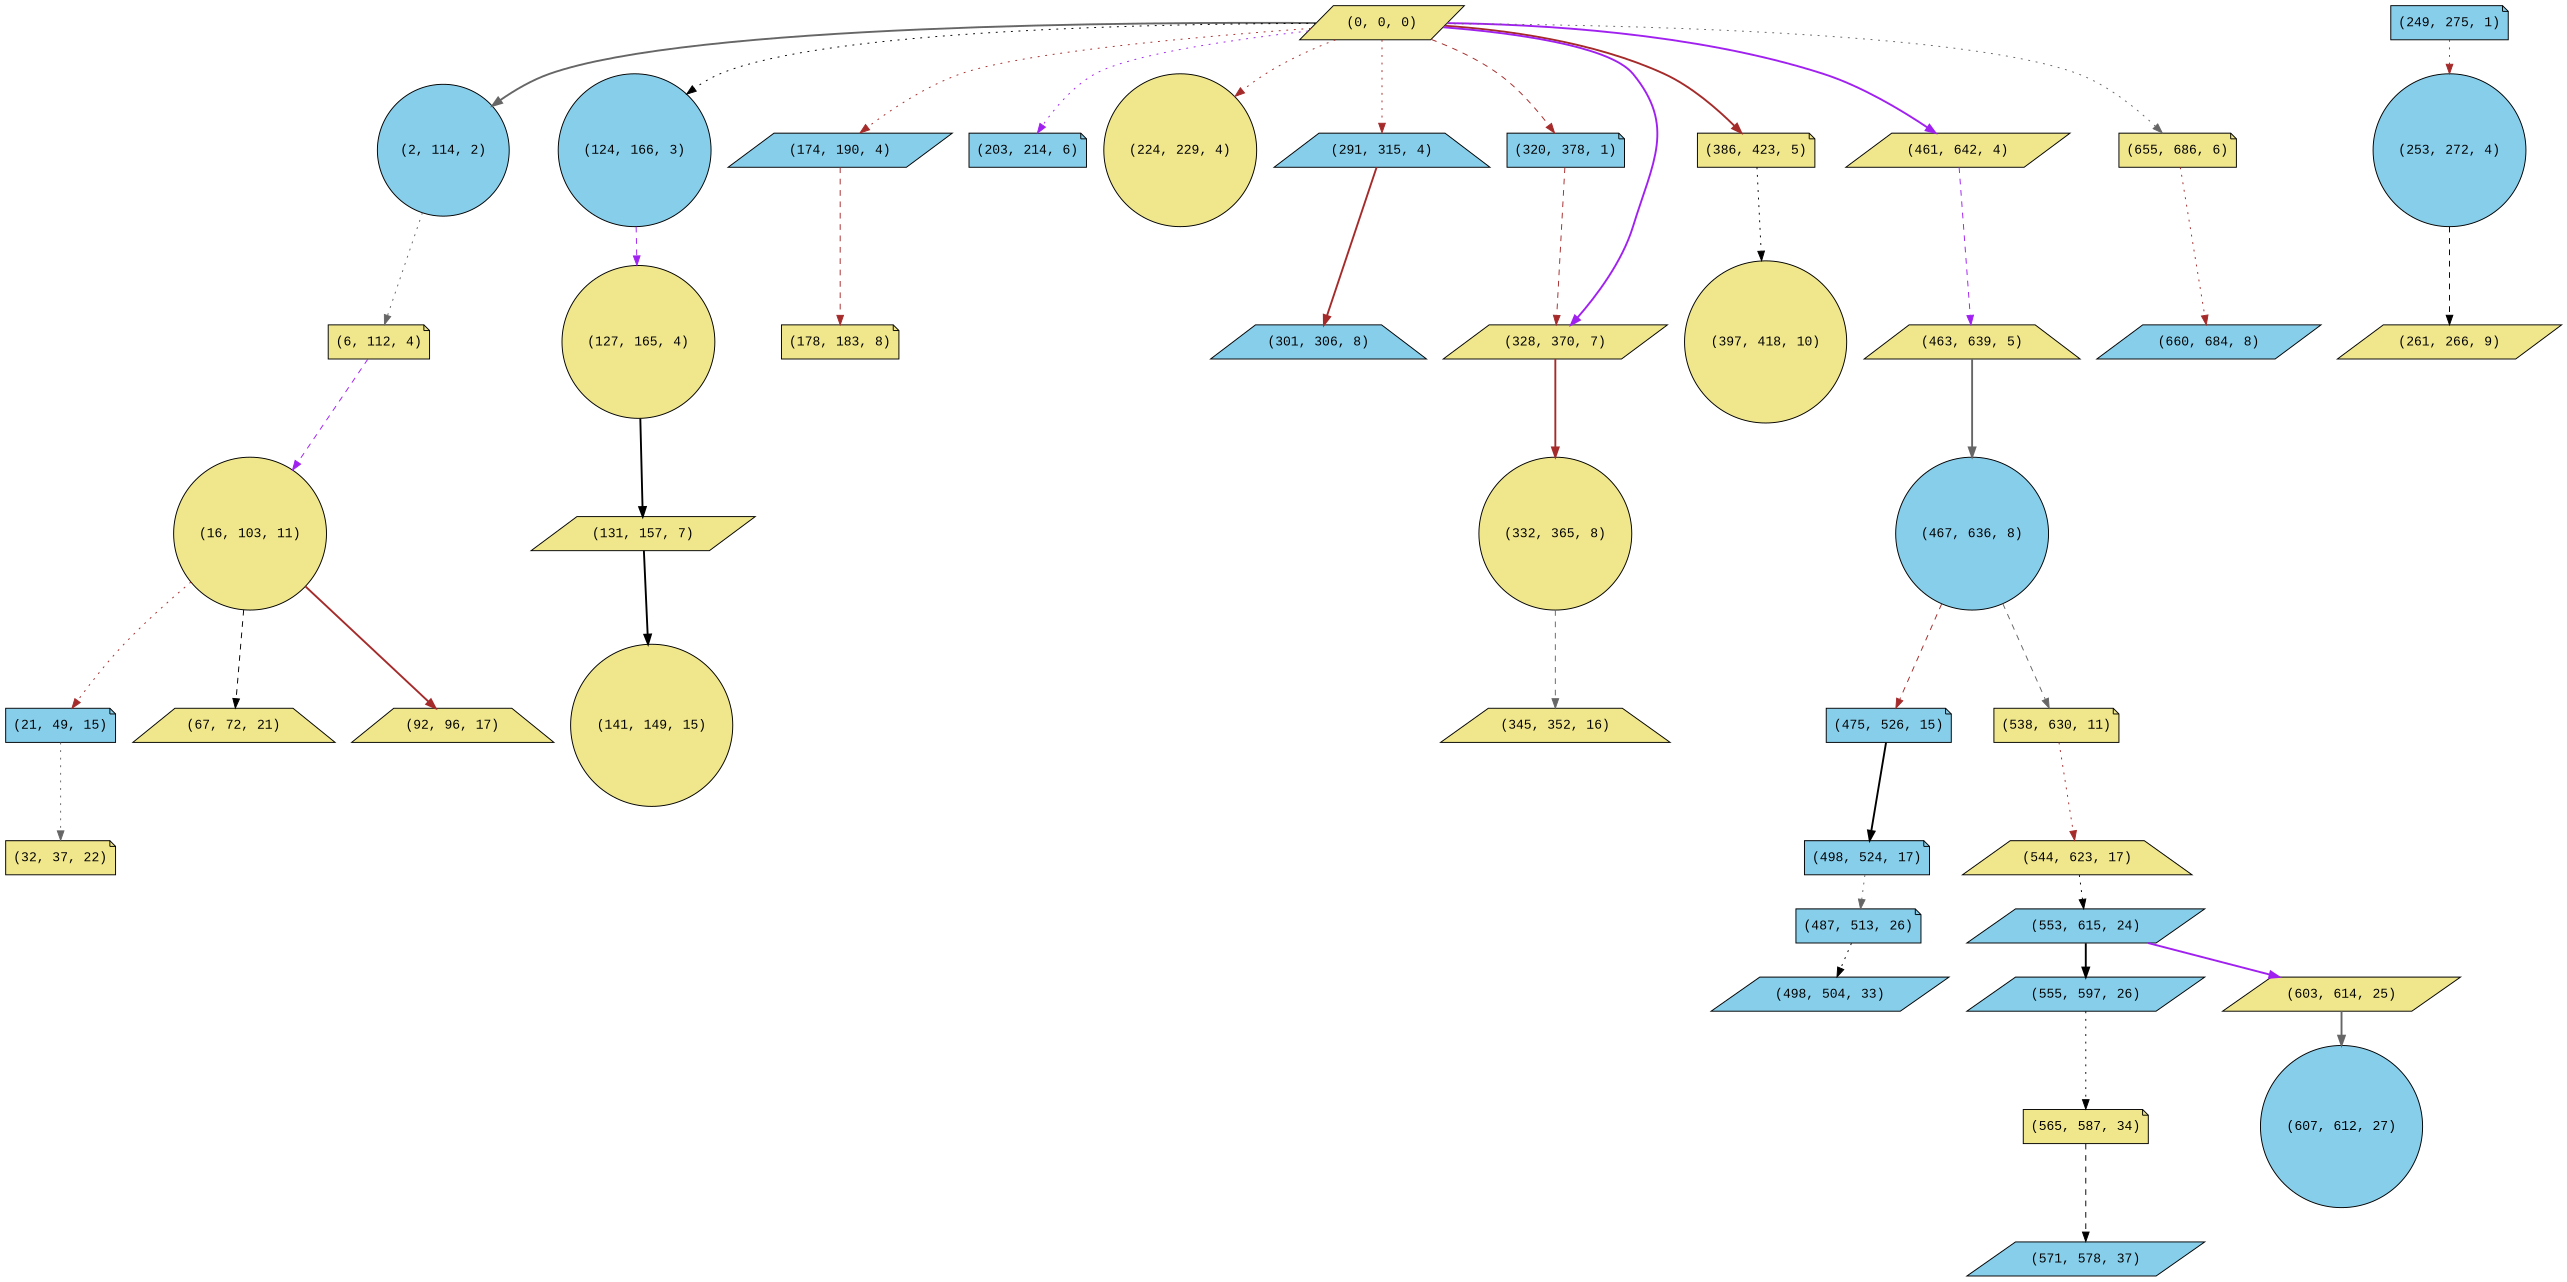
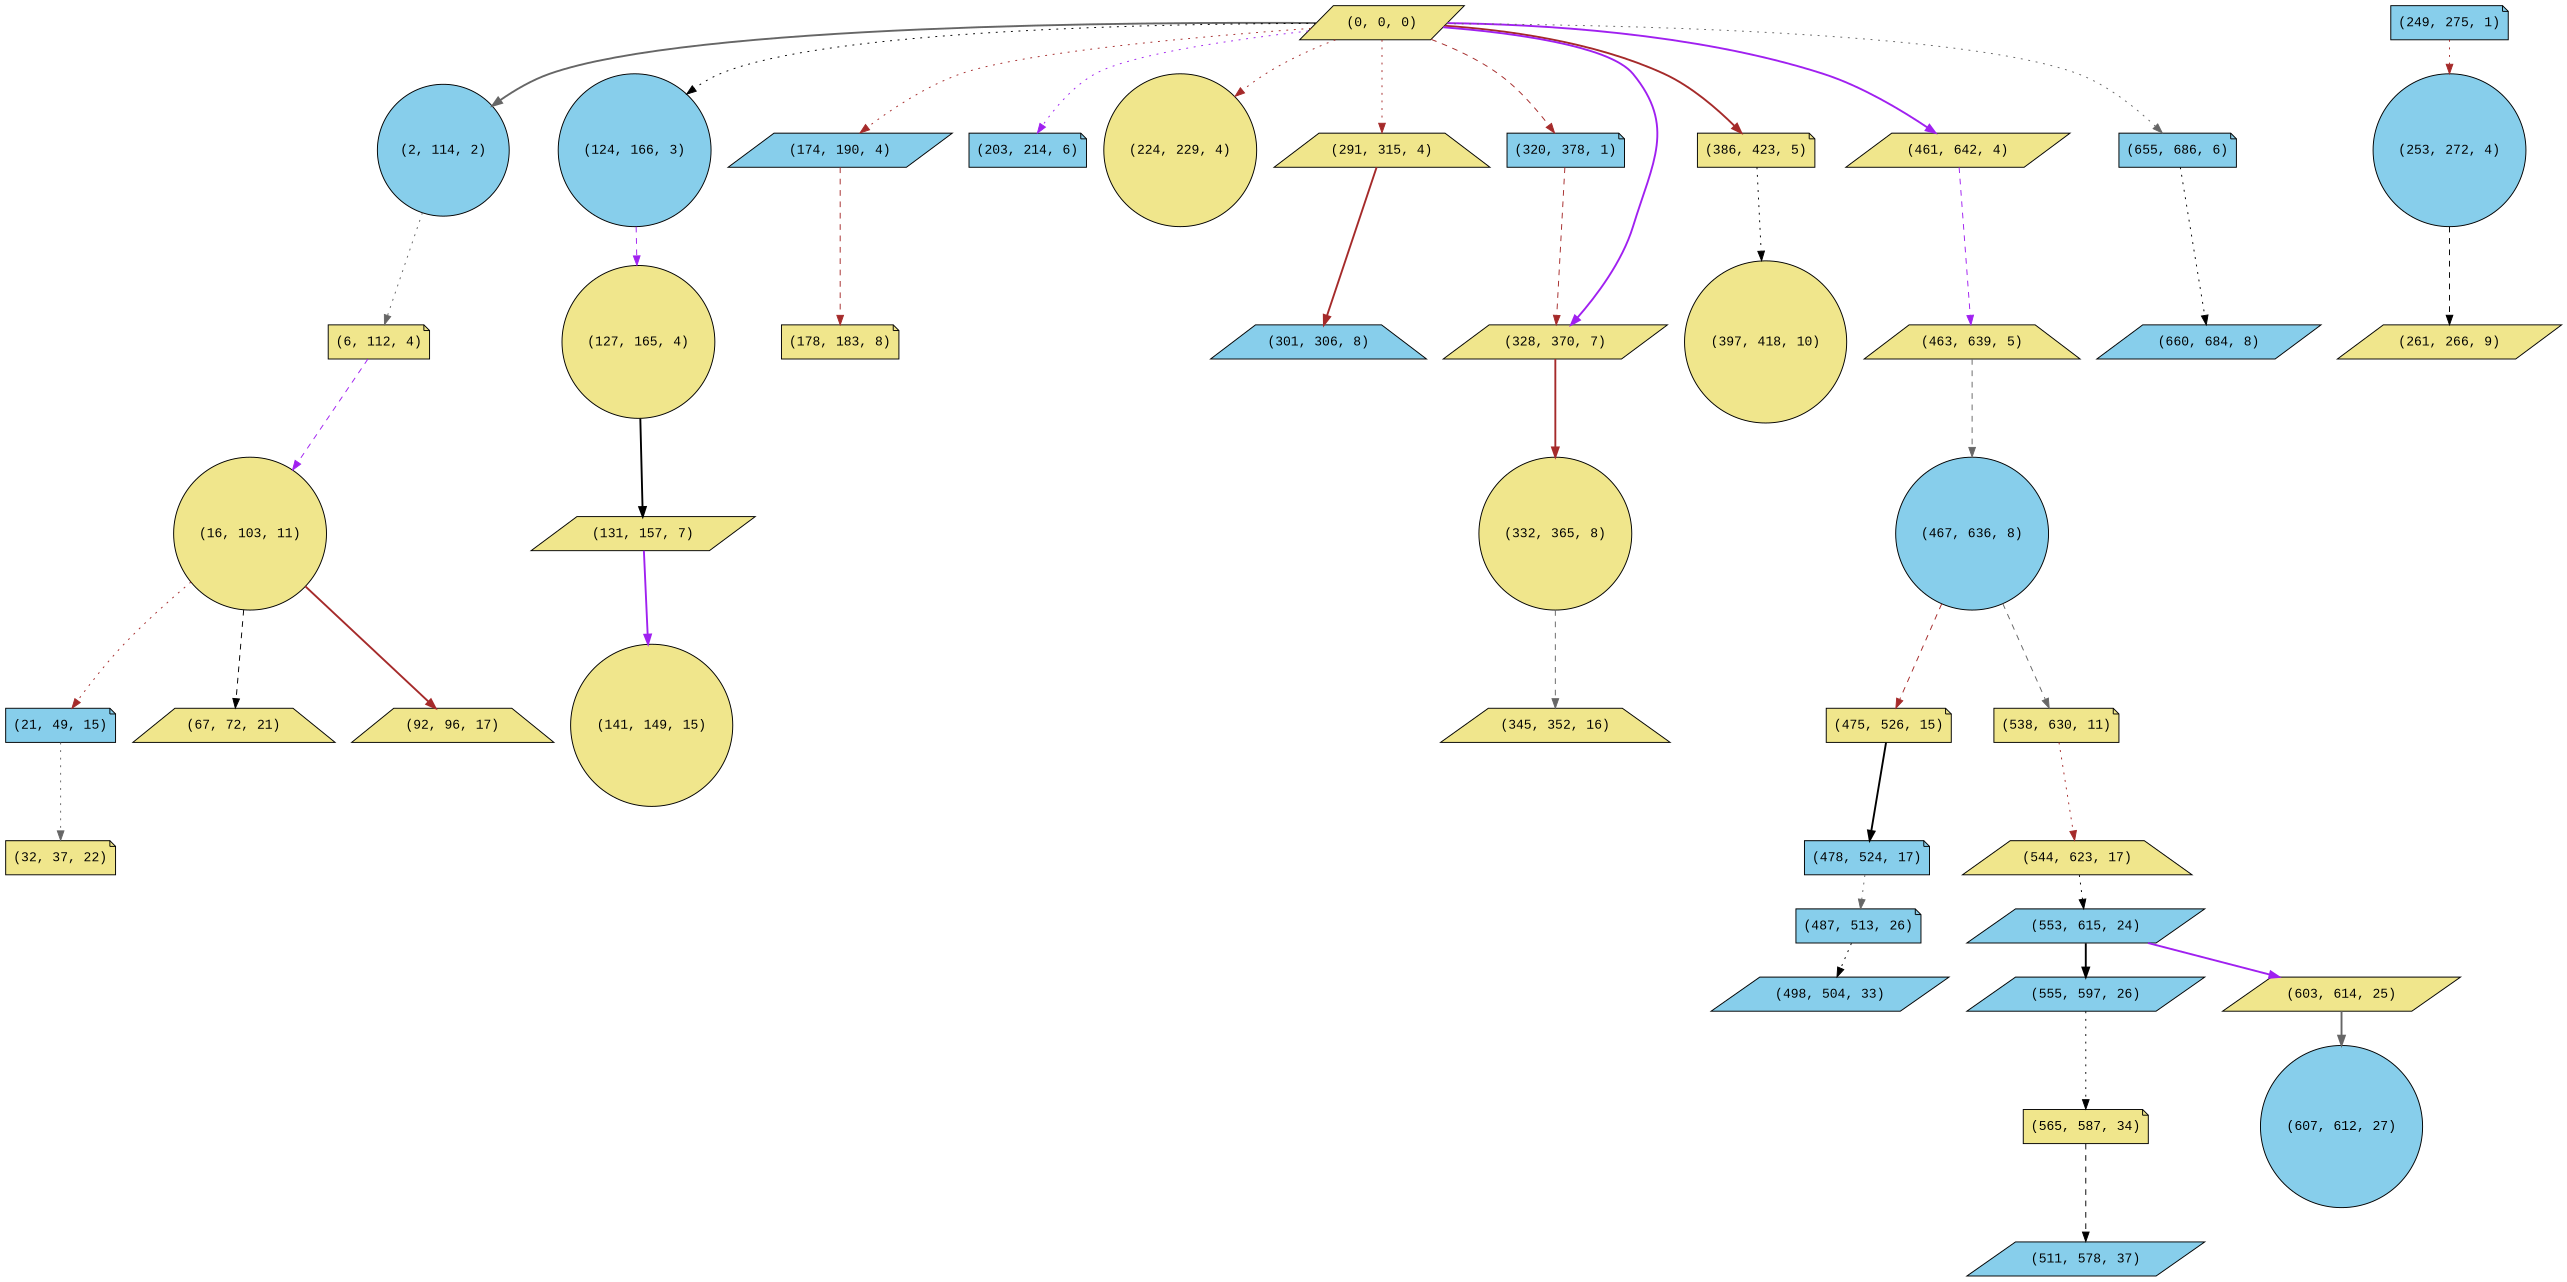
node "(291, 315, 4)": fillcolor skyblue -> khaki
node "(655, 686, 6)": fillcolor khaki -> skyblue
edge "(655, 686, 6)" -> "(660, 684, 8)": color brown -> black
edge "(463, 639, 5)" -> "(467, 636, 8)": style bold -> dashed
edge "(131, 157, 7)" -> "(141, 149, 15)": color black -> purple
node "(475, 526, 15)": fillcolor skyblue -> khaki
node "(498, 524, 17)": label "(498, 524, 17)" -> "(478, 524, 17)"
node "(571, 578, 37)": label "(571, 578, 37)" -> "(511, 578, 37)"
